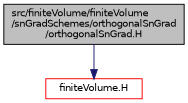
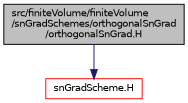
node "finiteVolume.H": label "finiteVolume.H" -> "snGradScheme.H"
